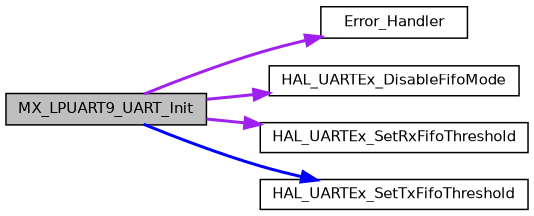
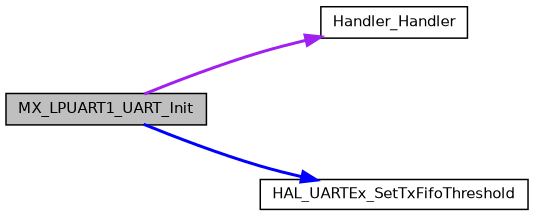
node "Error_Handler": label "Error_Handler" -> "Handler_Handler"
node "HAL_UARTEx_DisableFifoMode": removed
node "MX_LPUART9_UART_Init": label "MX_LPUART9_UART_Init" -> "MX_LPUART1_UART_Init"
node "HAL_UARTEx_SetRxFifoThreshold": removed
